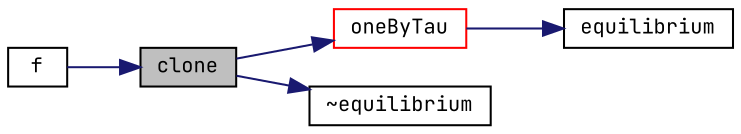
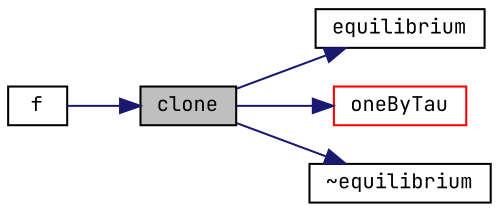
edge "oneByTau" -> "equilibrium": now "clone" -> "equilibrium"
